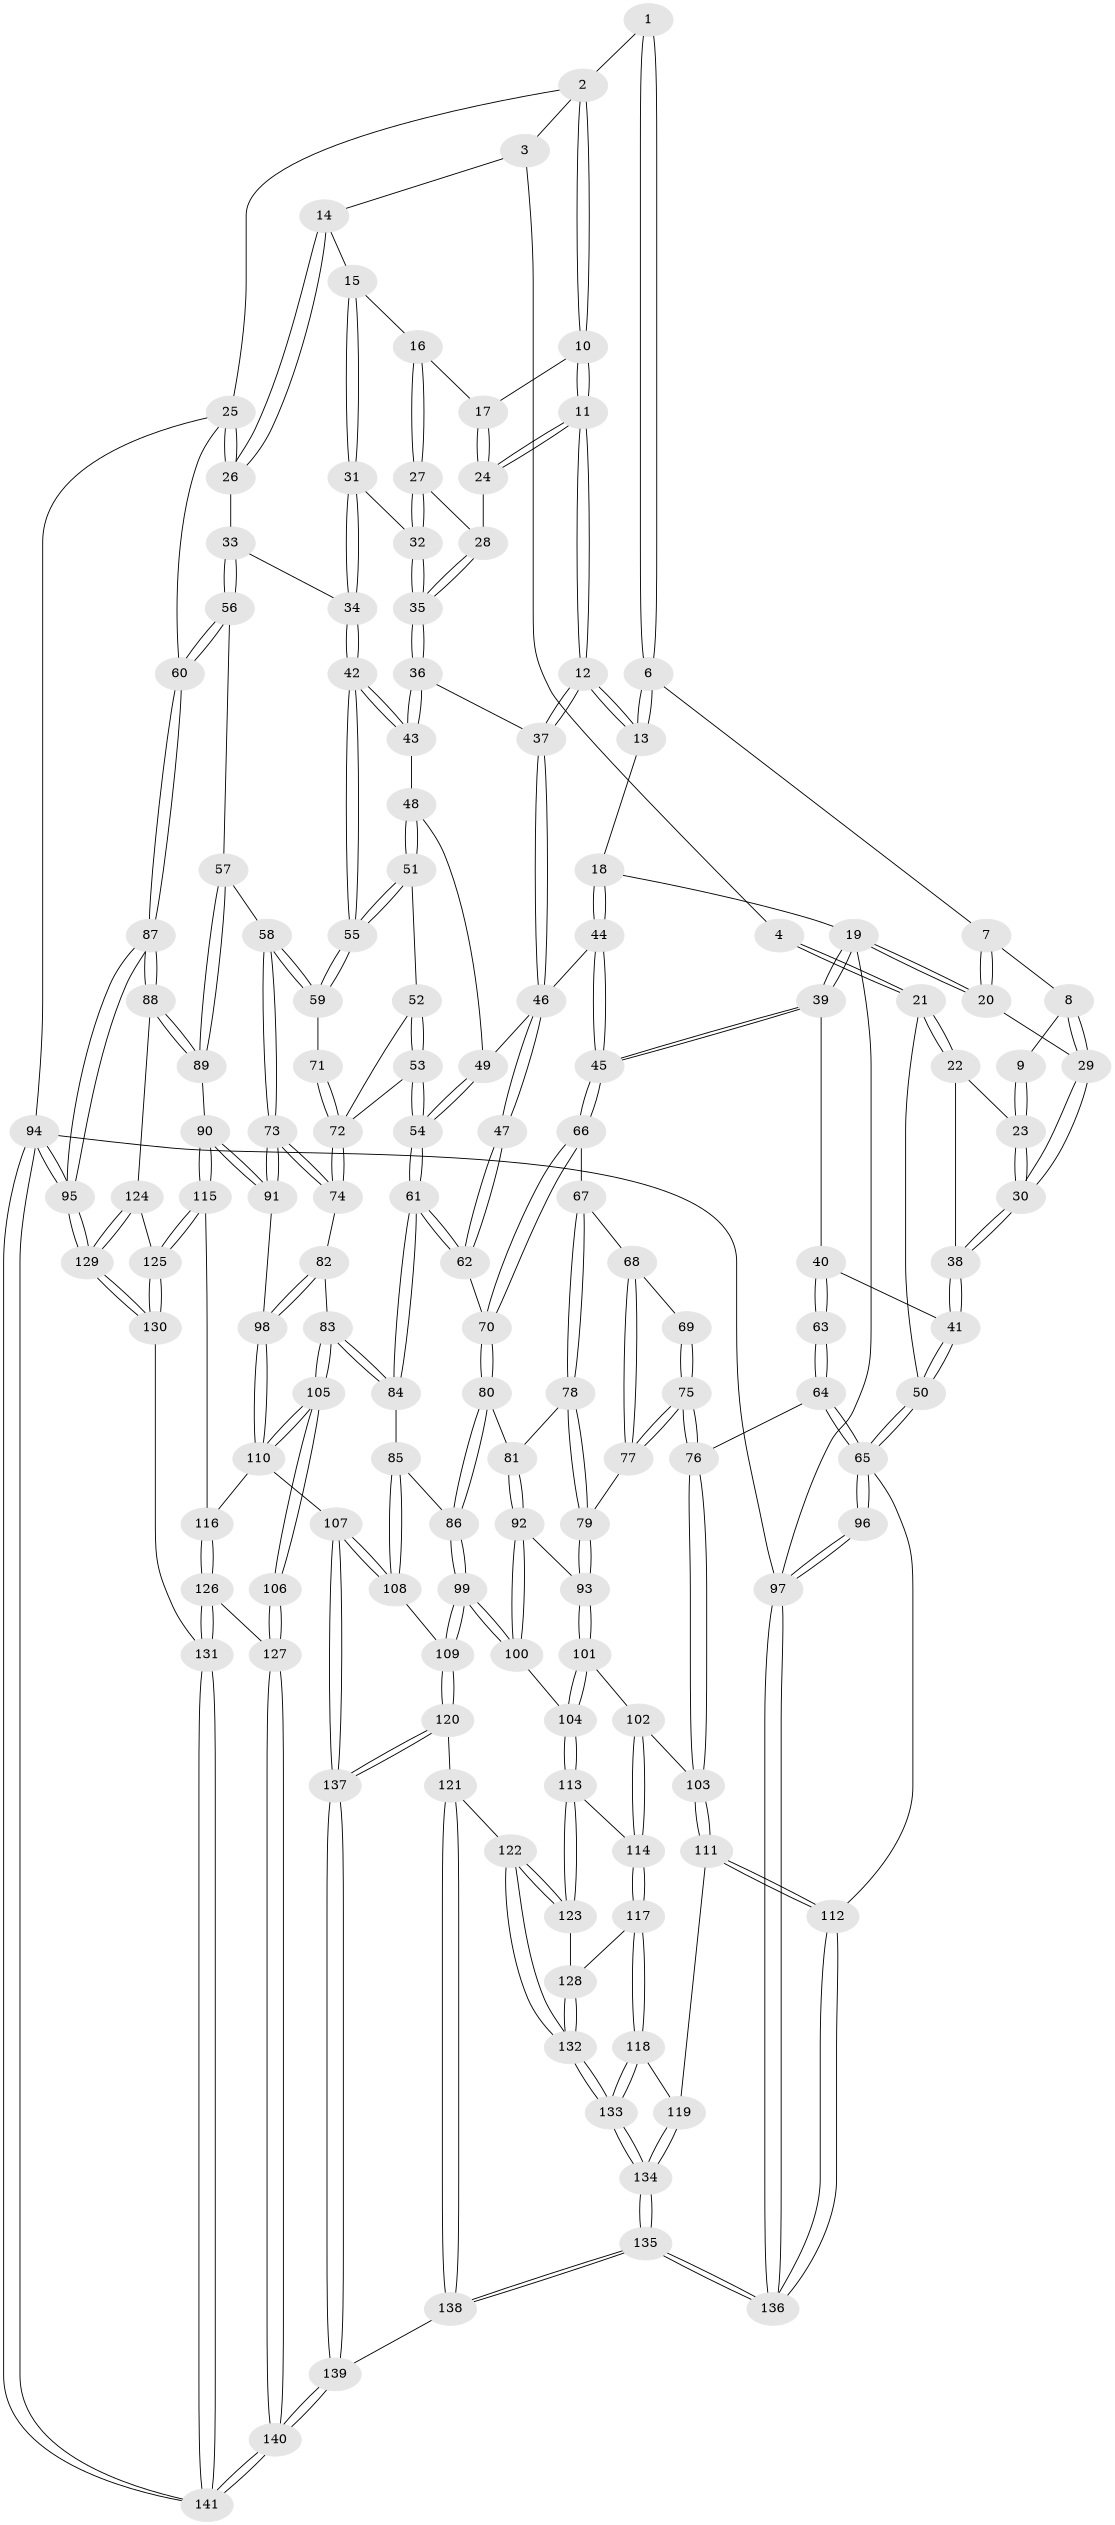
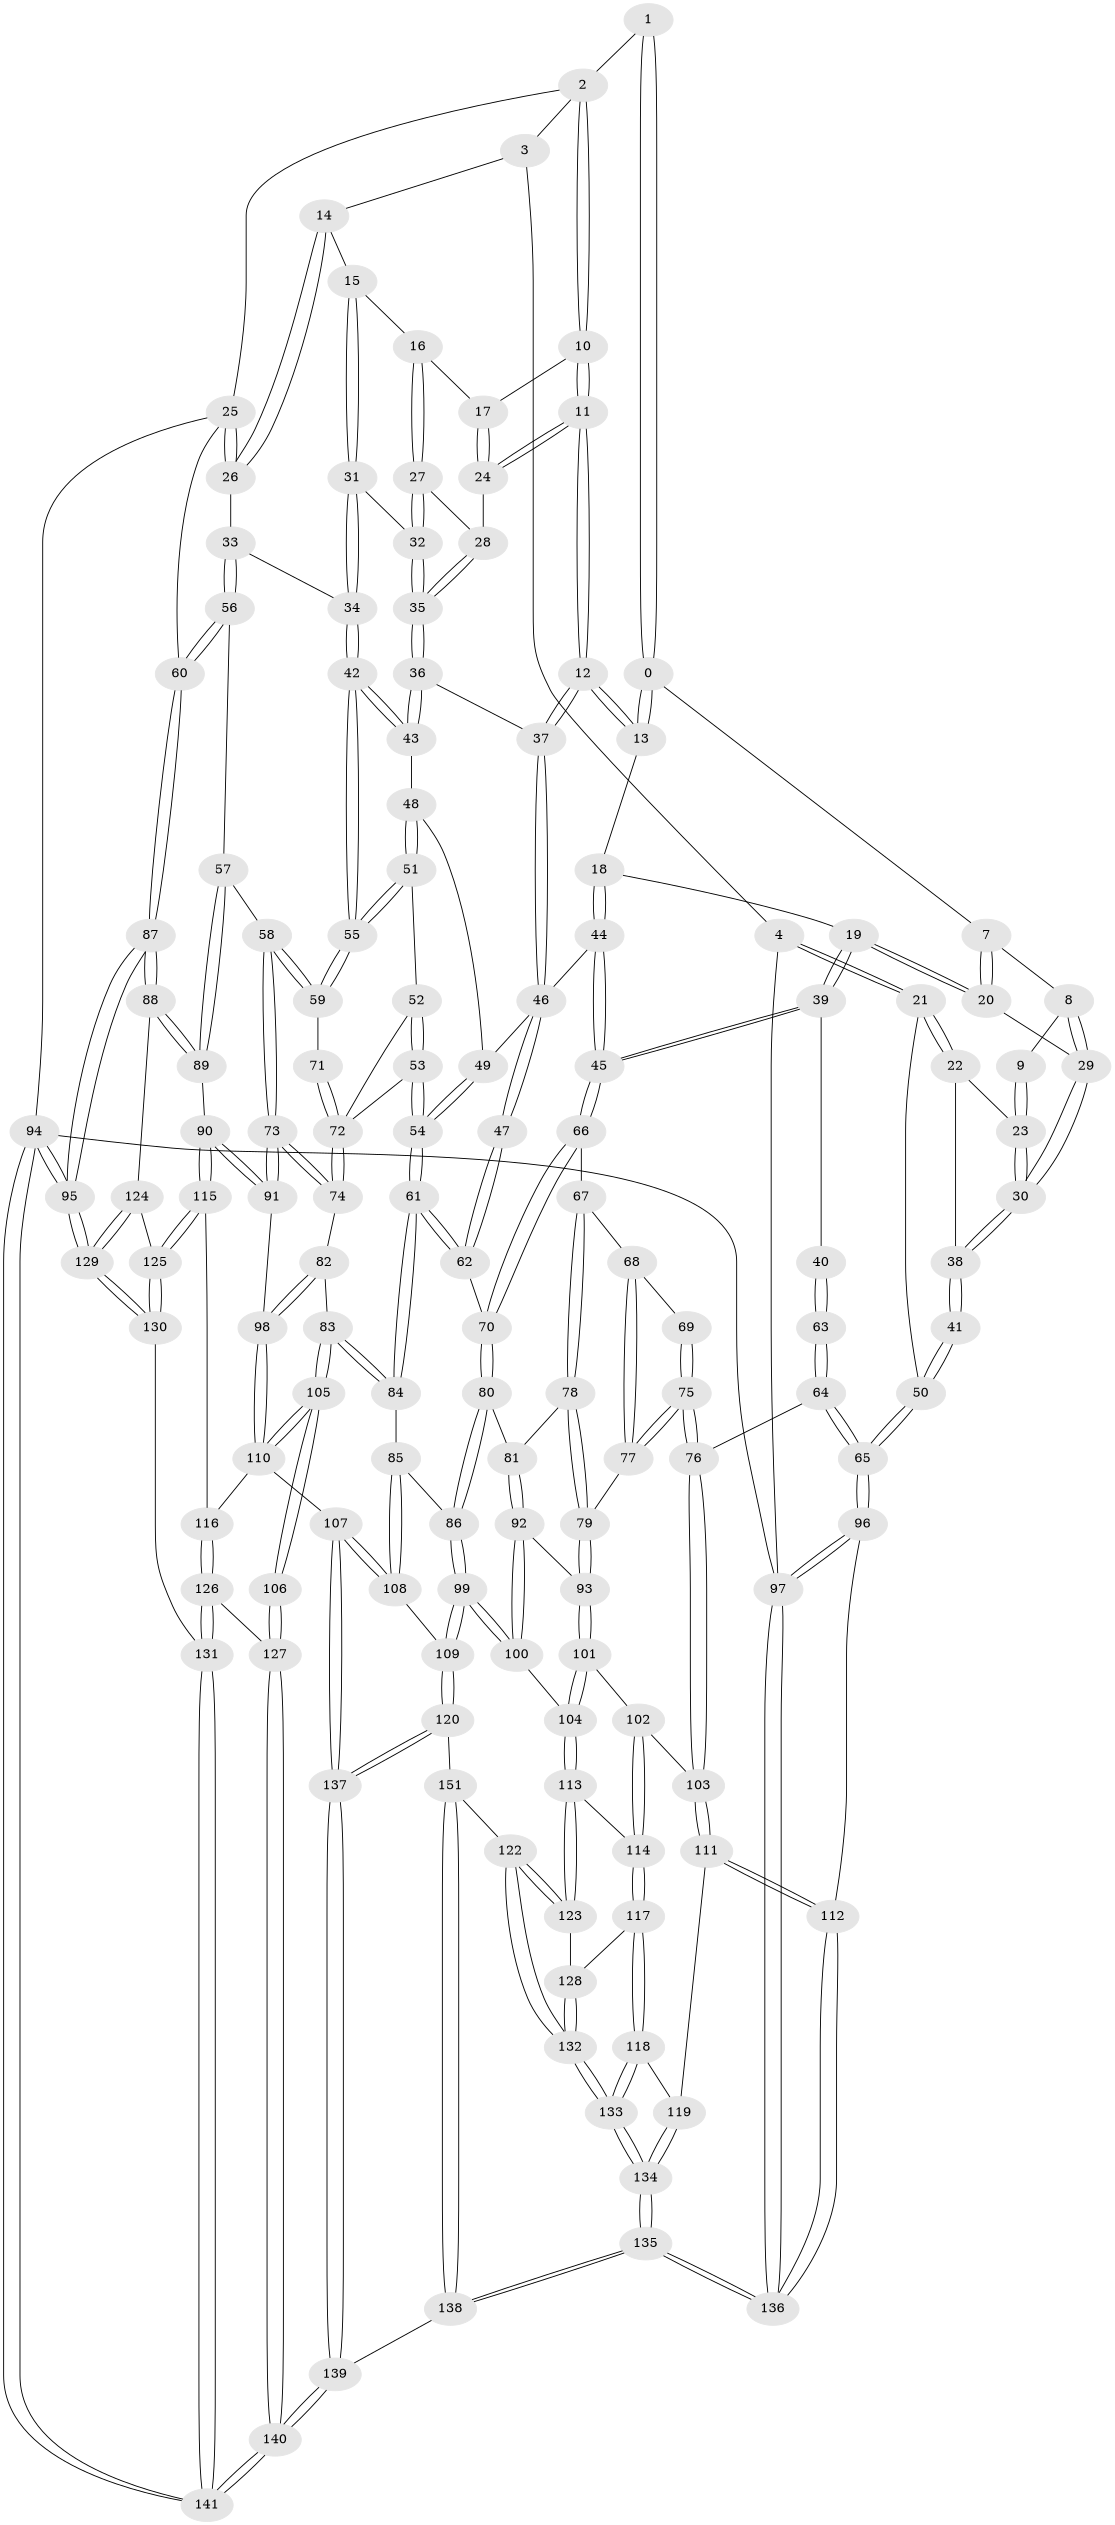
node "6": label "6" -> "0"
edge "19" -- "97": now "4" -- "97"
edge "40" -- "41": removed
edge "65" -- "112": now "96" -- "112"
node "121": label "121" -> "151"
